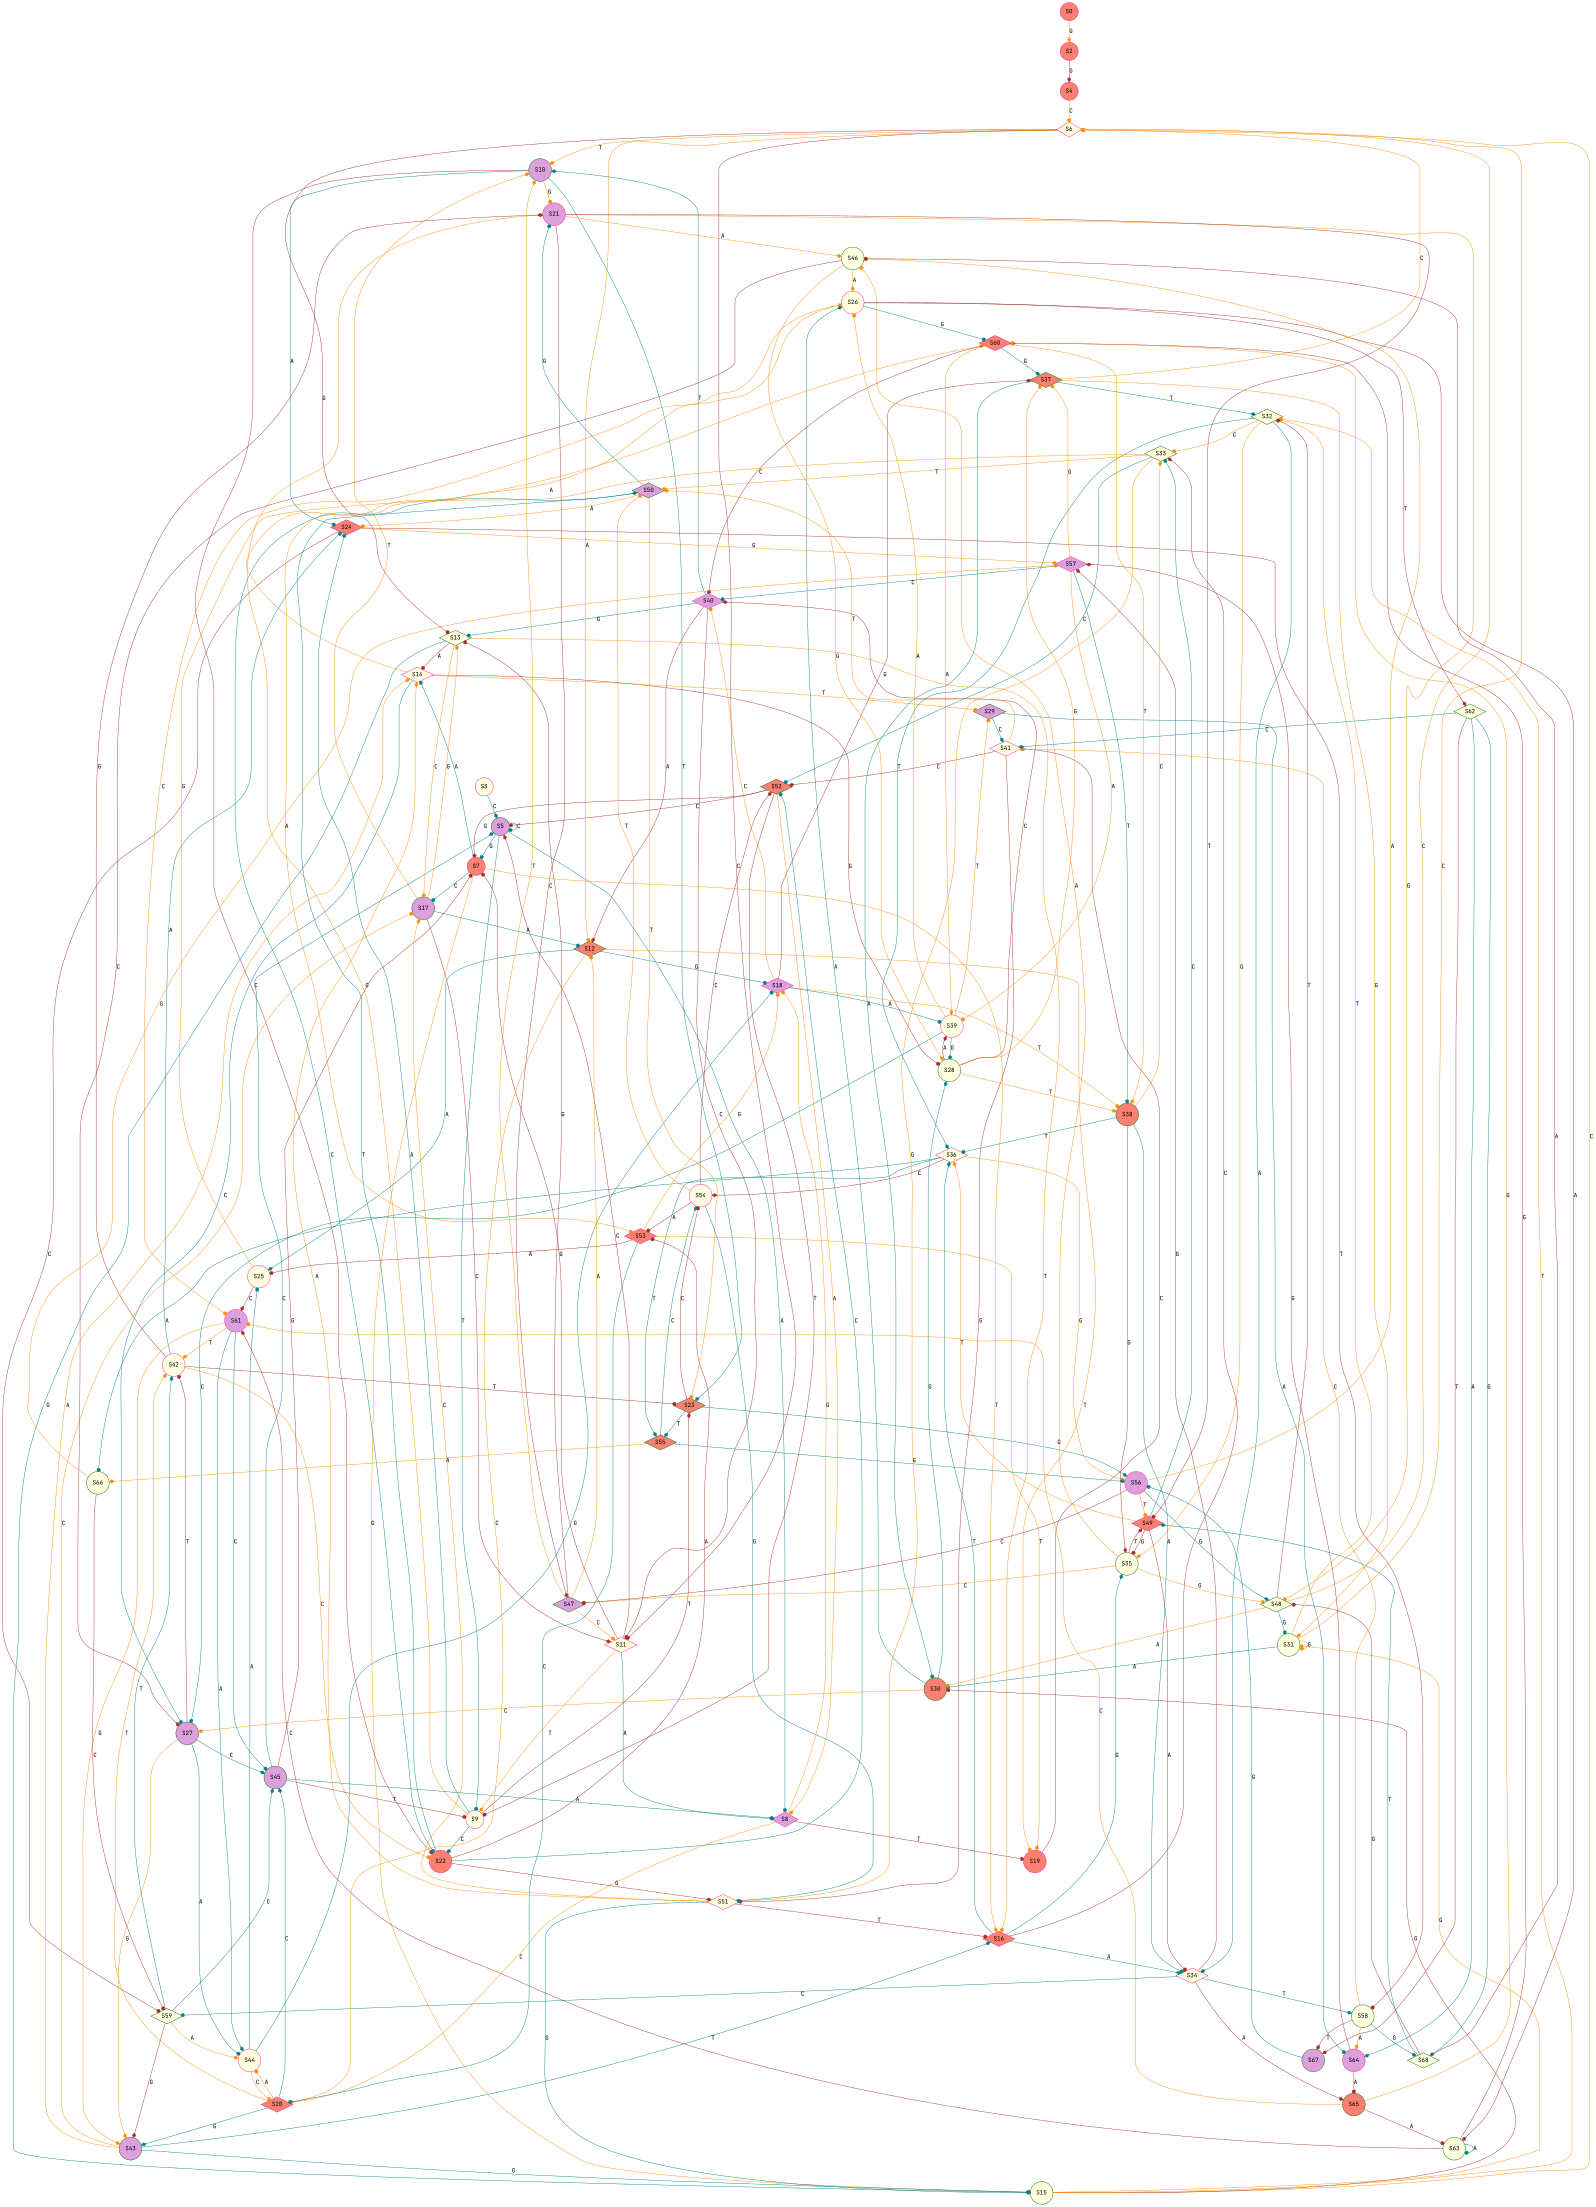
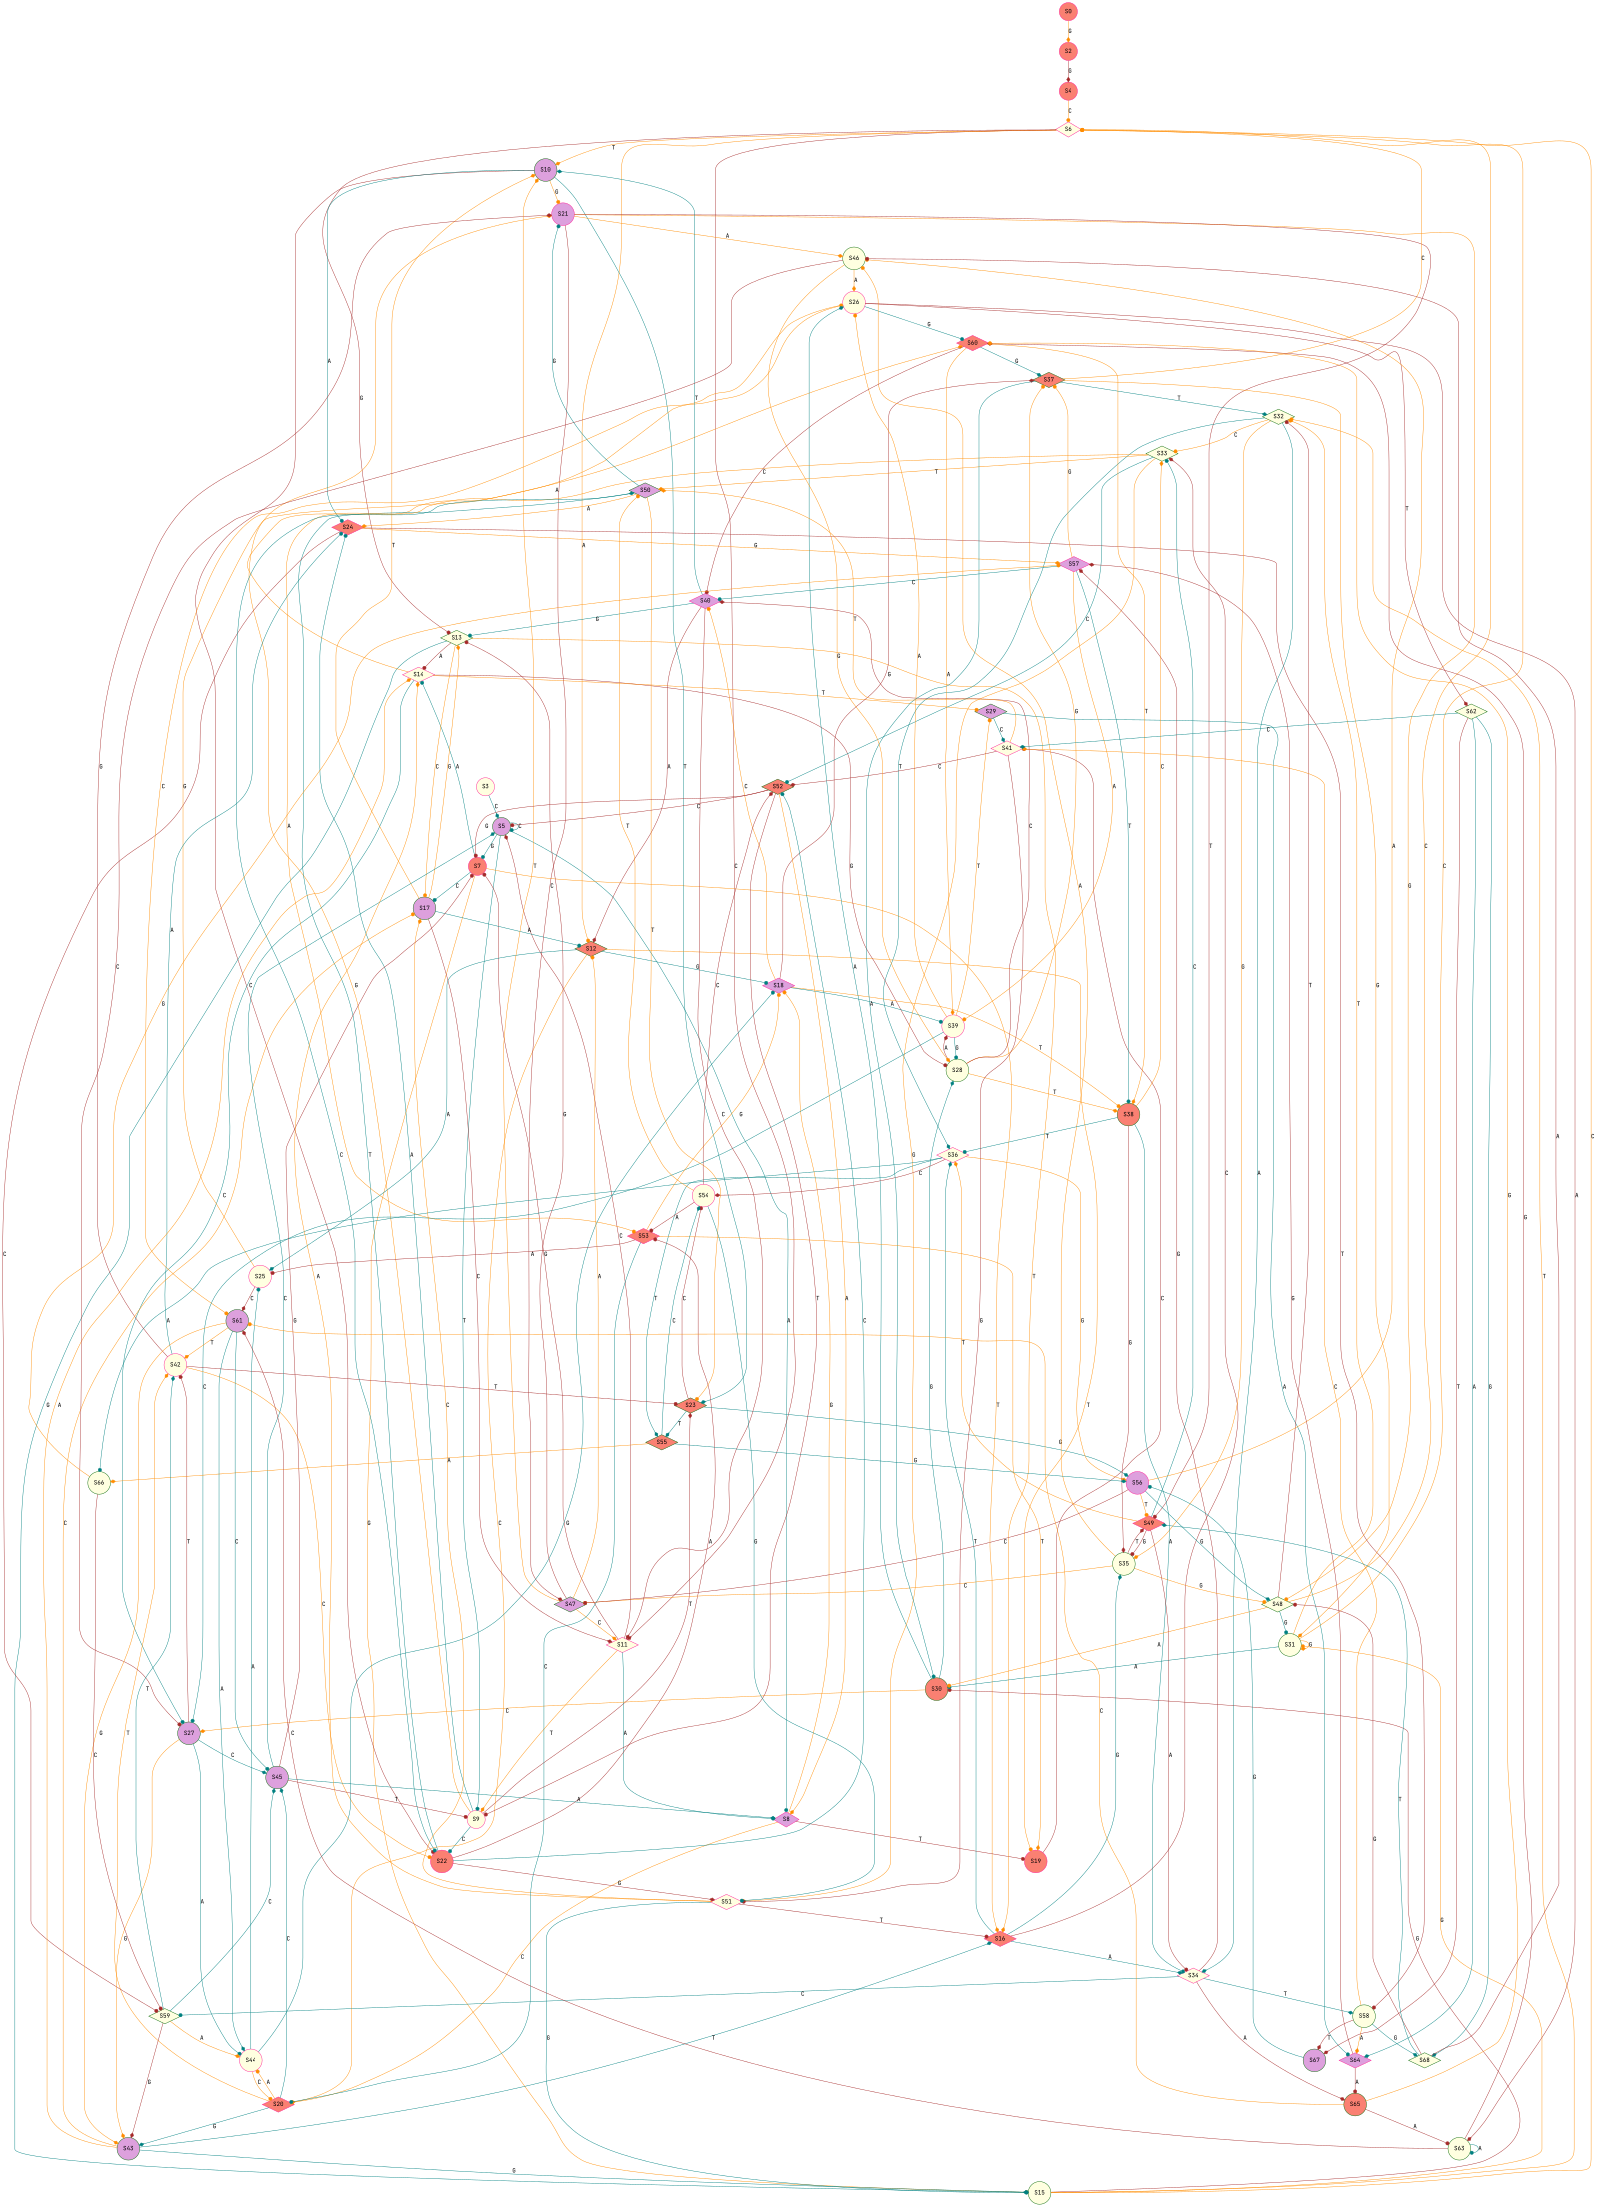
node "S61": color deeppink -> darkgreen
node "S64": shape circle -> diamond
